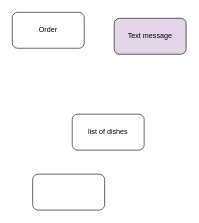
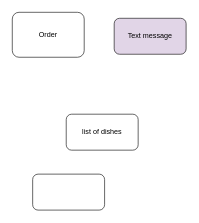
node "Order": size 72x36 -> 72x45
node "list of dishes": moved (108, 132) -> (102, 132)
